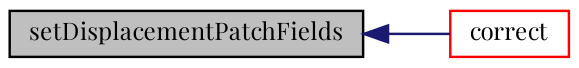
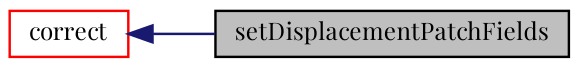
edge "correct" -> "setDisplacementPatchFields": reversed
